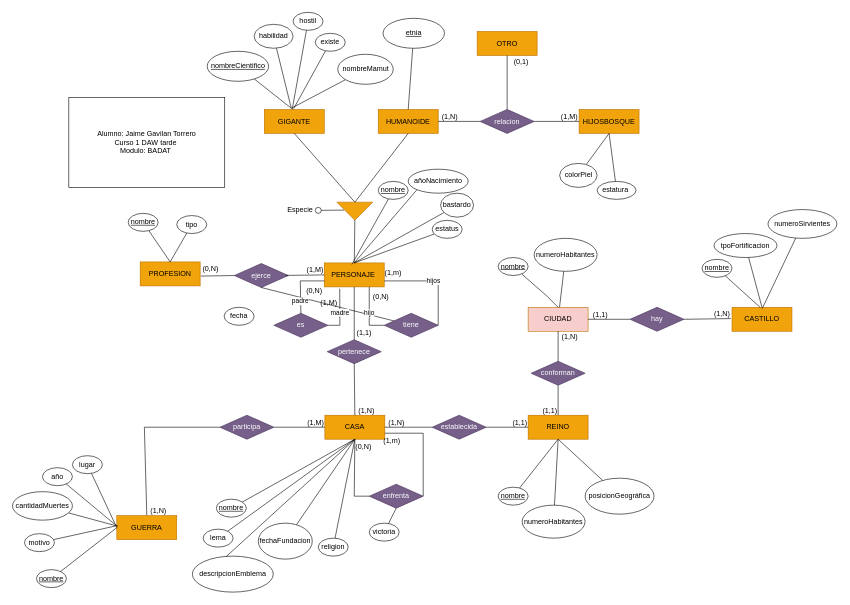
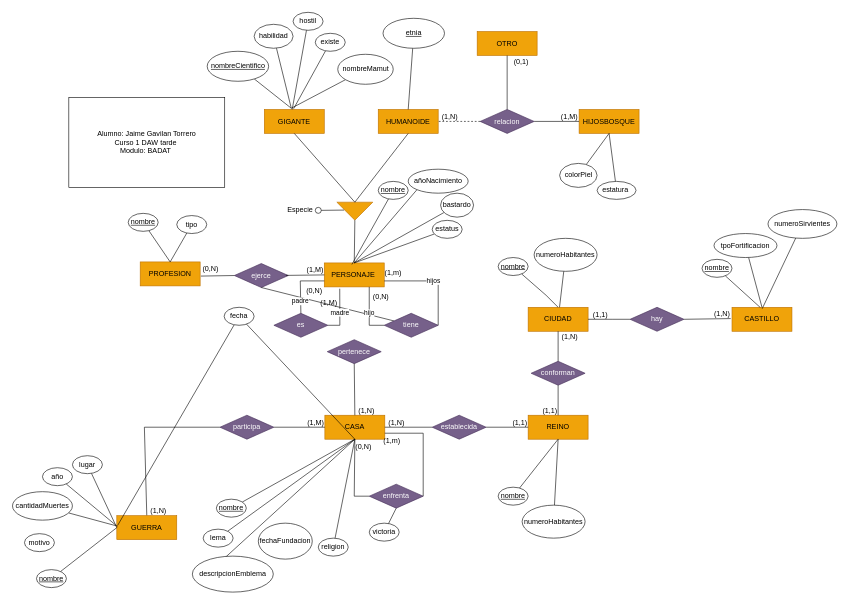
edge "HUMANOIDE" -- "relacion": style solid -> dashed
edge "PERSONAJE" -- "pertenece": removed, label "(1,1)"
node "CIUDAD": fillcolor #f8cecc -> #f0a30a
edge "REINO" -- "posicionGeográfica": removed
edge "CASA" -- "fechaFundacion": now "CASA" -- "fecha"
node "posicionGeográfica": removed
edge "GUERRA" -- "motivo": now "GUERRA" -- "fecha"
